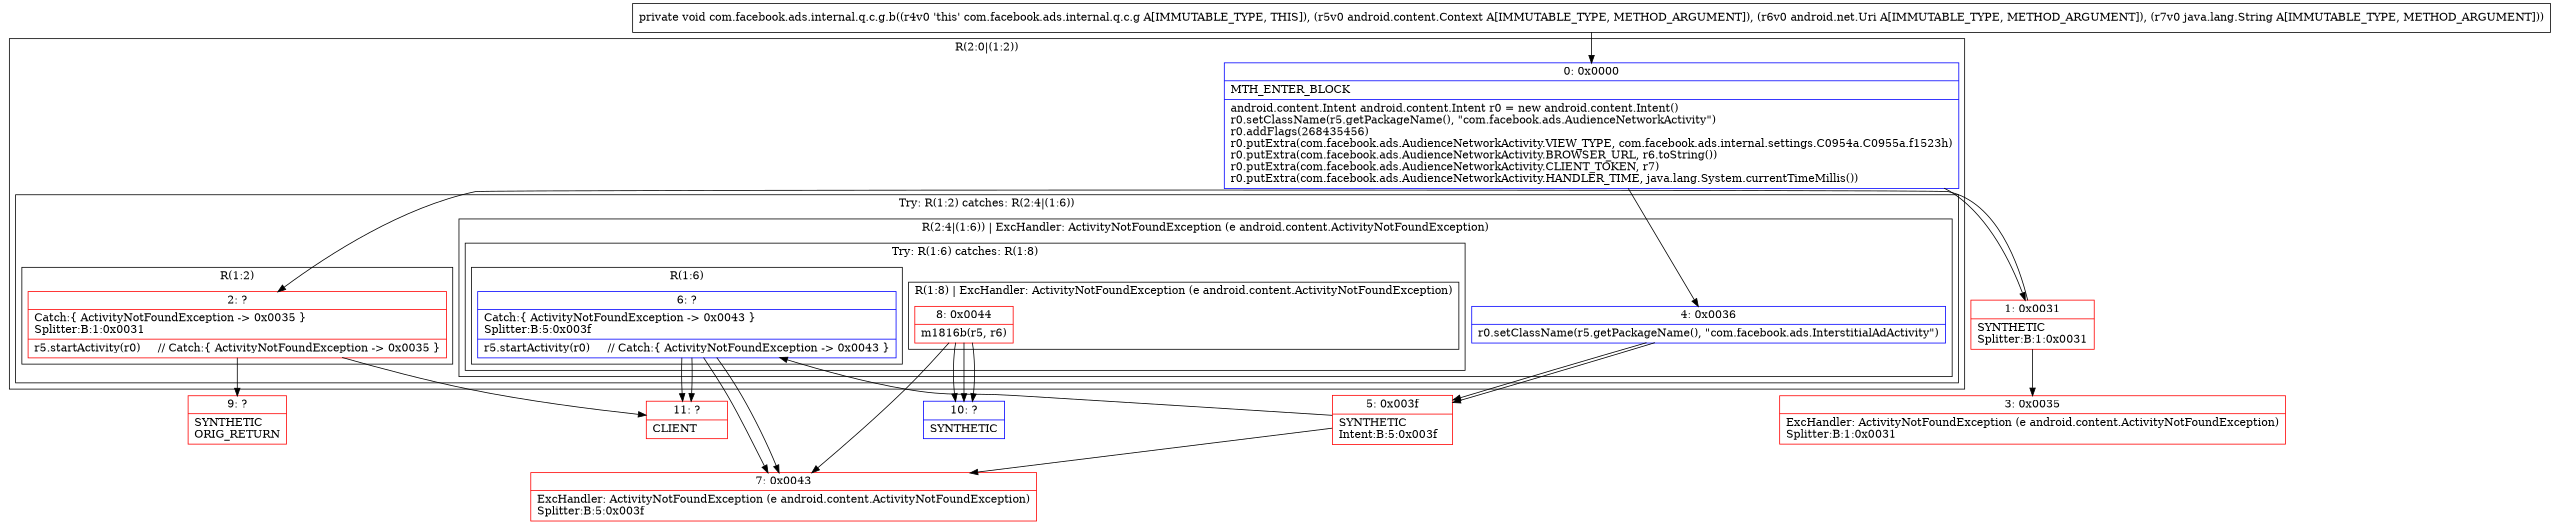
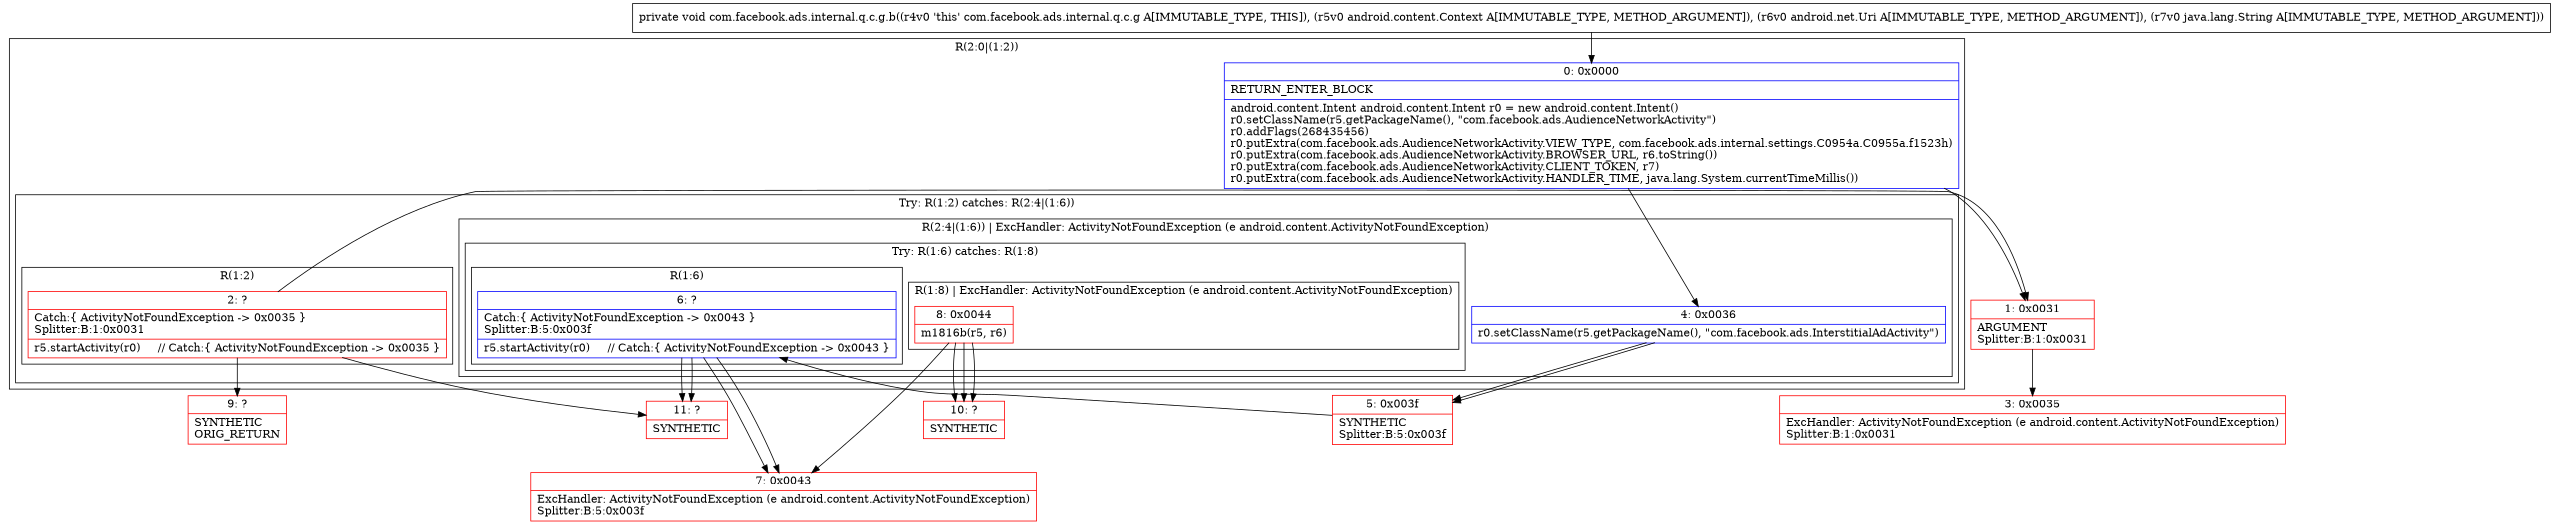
node "0: 0x0000": text "MTH_ENTER_BLOCK" -> "RETURN_ENTER_BLOCK"
edge "1: 0x0031" -> "2: ?": reversed
node "1: 0x0031": text "SYNTHETIC" -> "ARGUMENT"
node "10: ?": color blue -> red
node "11: ?": text "CLIENT" -> "SYNTHETIC"
node "5: 0x003f": text "Intent:B:5:0x003f" -> "Splitter:B:5:0x003f"
edge "5: 0x003f" -> "7: 0x0043": removed
